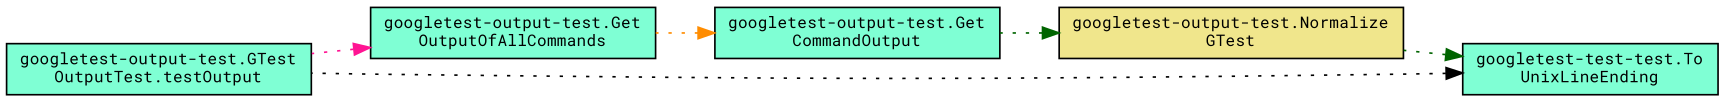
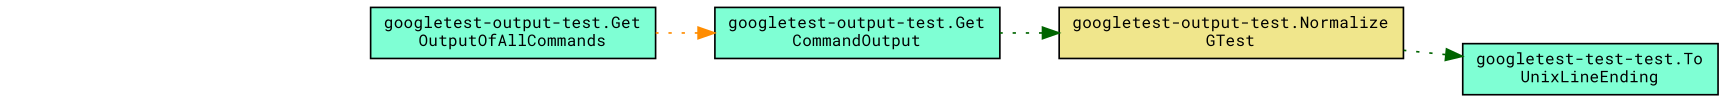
node "googletest-output-test.GTest OutputTest.testOutput": removed
